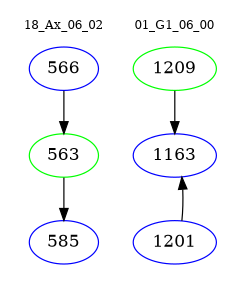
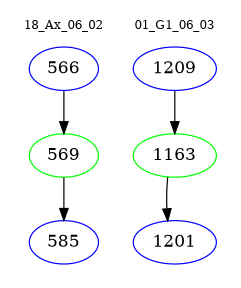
cluster "01_G1_06_00": label "01_G1_06_00" -> "01_G1_06_03"
node "1209": color green -> blue
node "563": label "563" -> "569"
node "1163": color blue -> green
edge "1201" -> "1163": reversed
